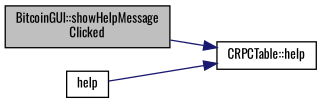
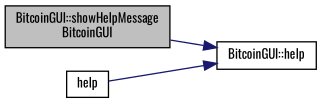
node "BitcoinGUI::showHelpMessage Clicked": label "BitcoinGUI::showHelpMessage Clicked" -> "BitcoinGUI::showHelpMessage BitcoinGUI"
node "CRPCTable::help": label "CRPCTable::help" -> "BitcoinGUI::help"
